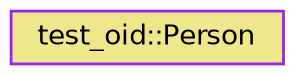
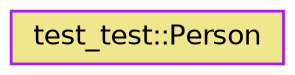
node "test_oid::Person": label "test_oid::Person" -> "test_test::Person"
